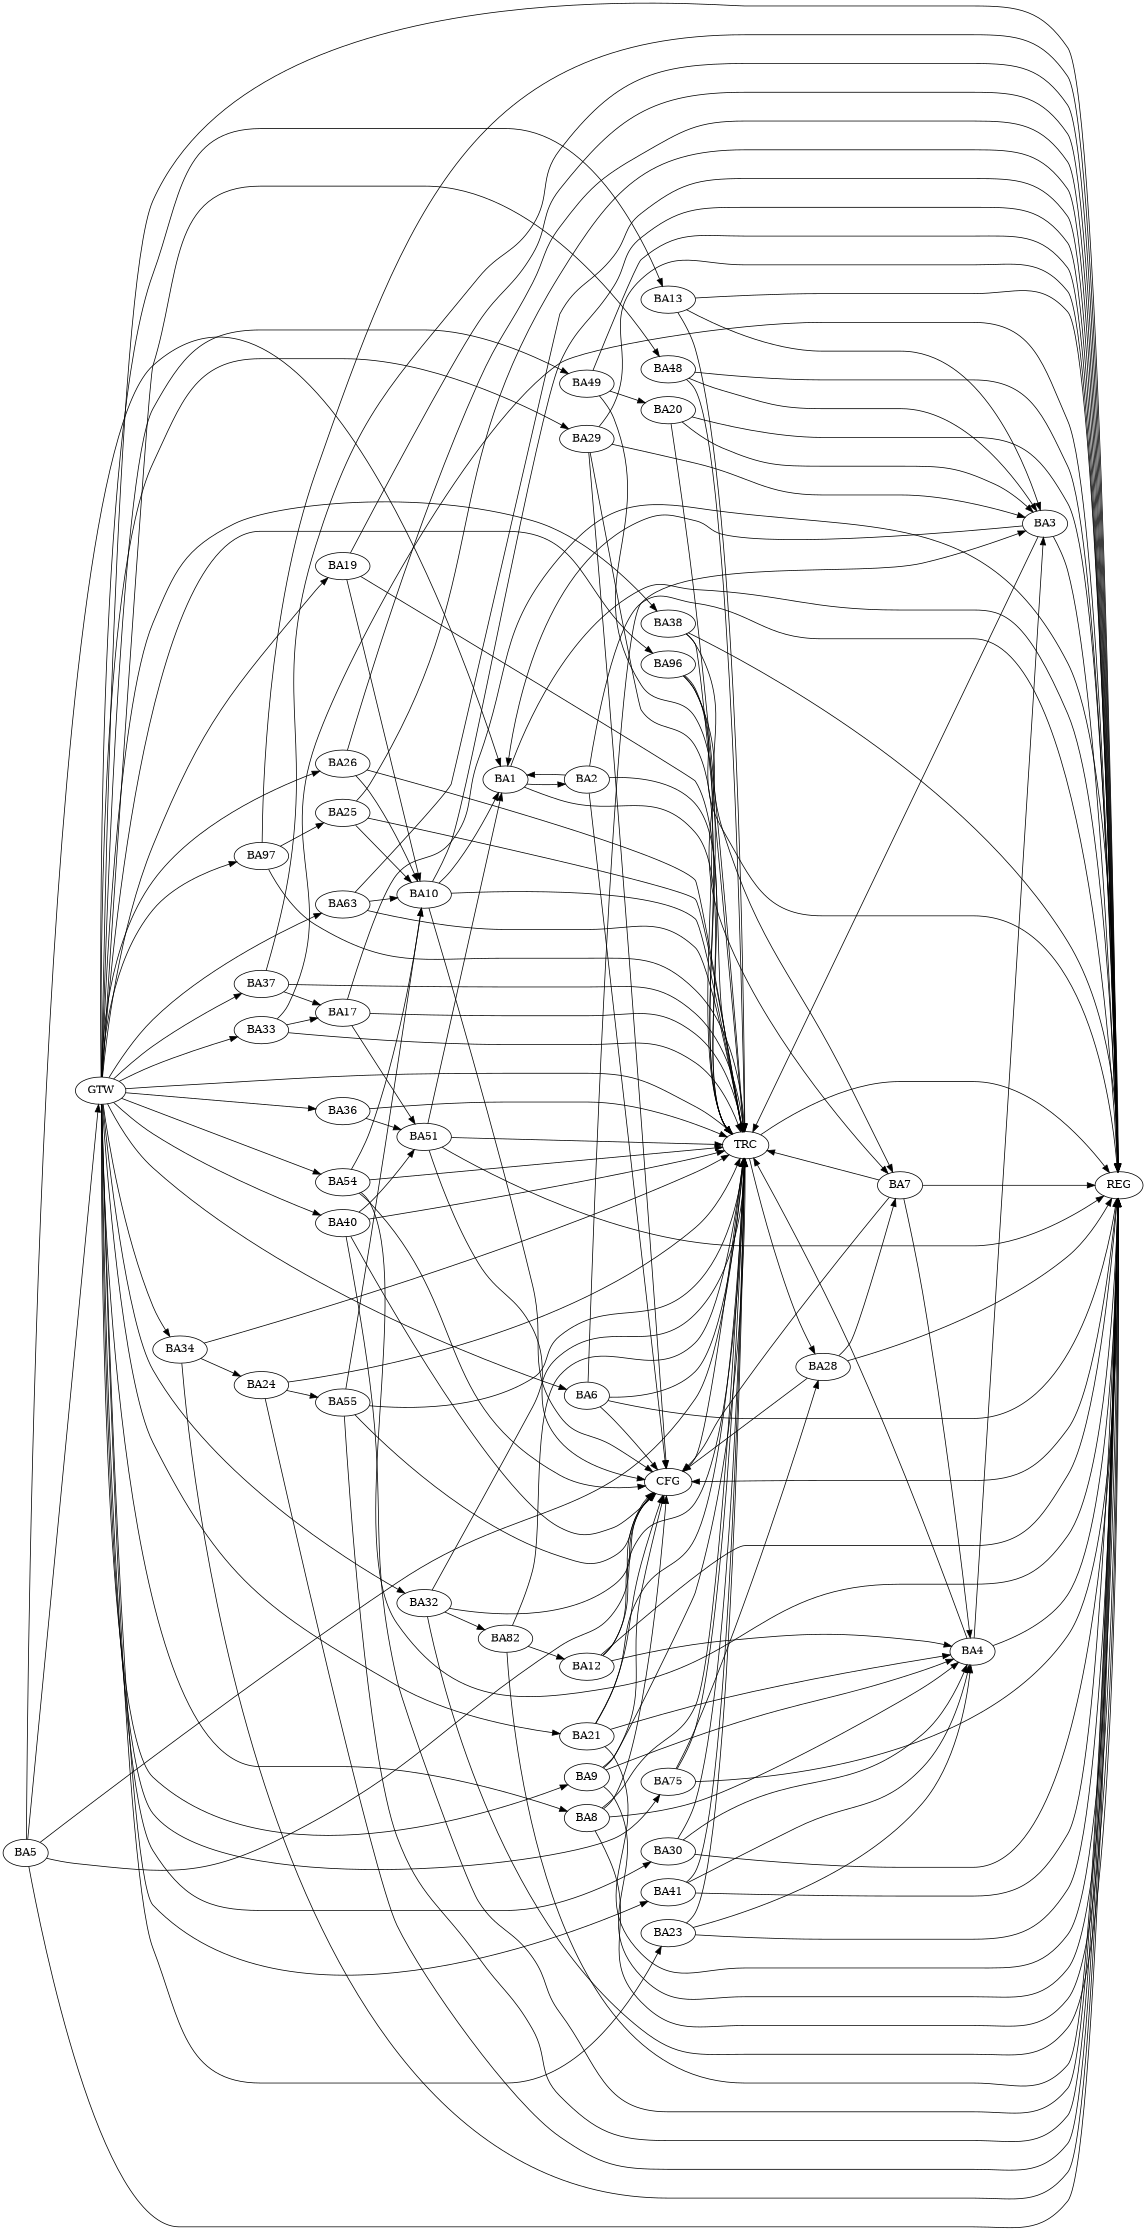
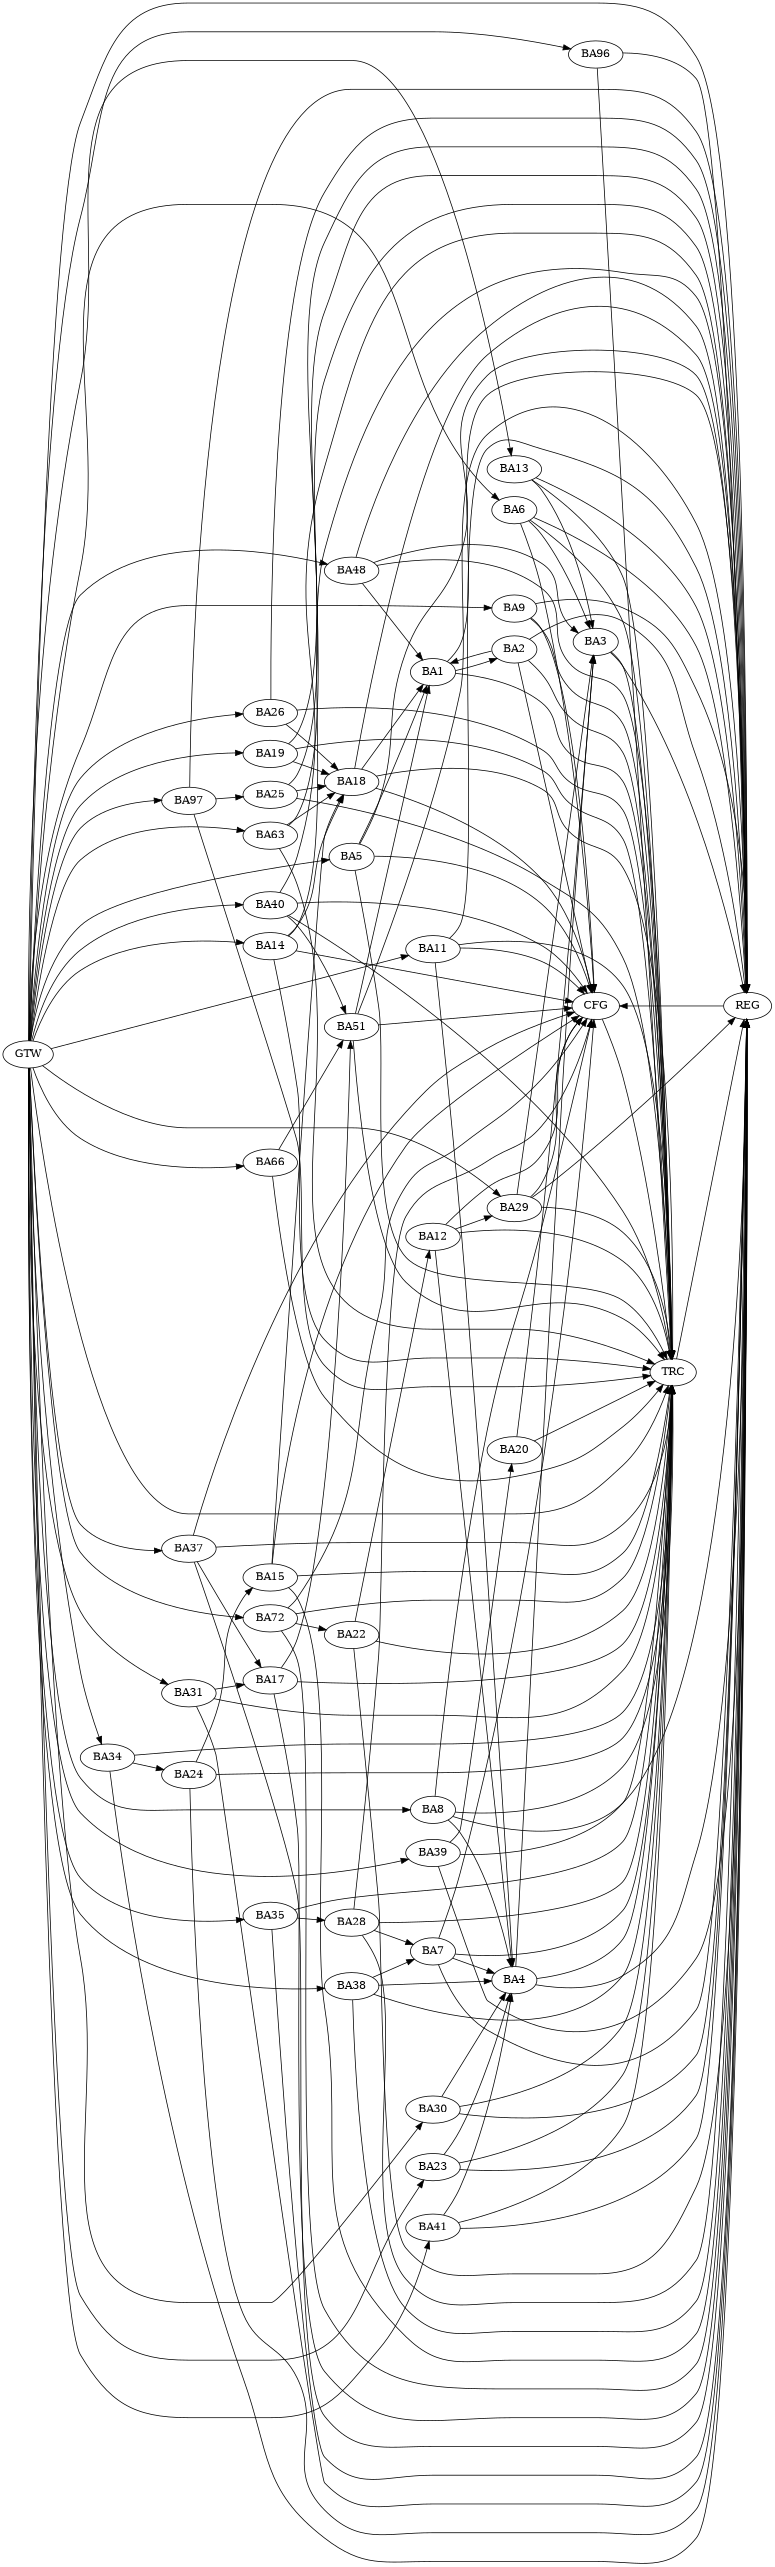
node "BA49": label "BA49" -> "BA39"
edge "BA3" -> "BA1": now "BA48" -> "BA1"
edge "BA20" -> "REG": removed
node "BA10": label "BA10" -> "BA18"
edge "BA96" -> "BA7": removed
node "BA33": label "BA33" -> "BA31"
node "BA36": label "BA36" -> "BA66"
node "BA54": label "BA54" -> "BA14"
edge "BA37" -> "CFG": added
edge "TRC" -> "BA28": reversed
node "BA55": label "BA55" -> "BA15"
edge "BA5" -> "GTW": reversed
edge "BA12" -> "REG": now "BA12" -> "BA29"
node "BA32": label "BA32" -> "BA72"
node "BA82": label "BA82" -> "BA22"
edge "BA9" -> "BA4": now "BA38" -> "BA4"
node "BA21": label "BA21" -> "BA11"
node "BA75": label "BA75" -> "BA35"
